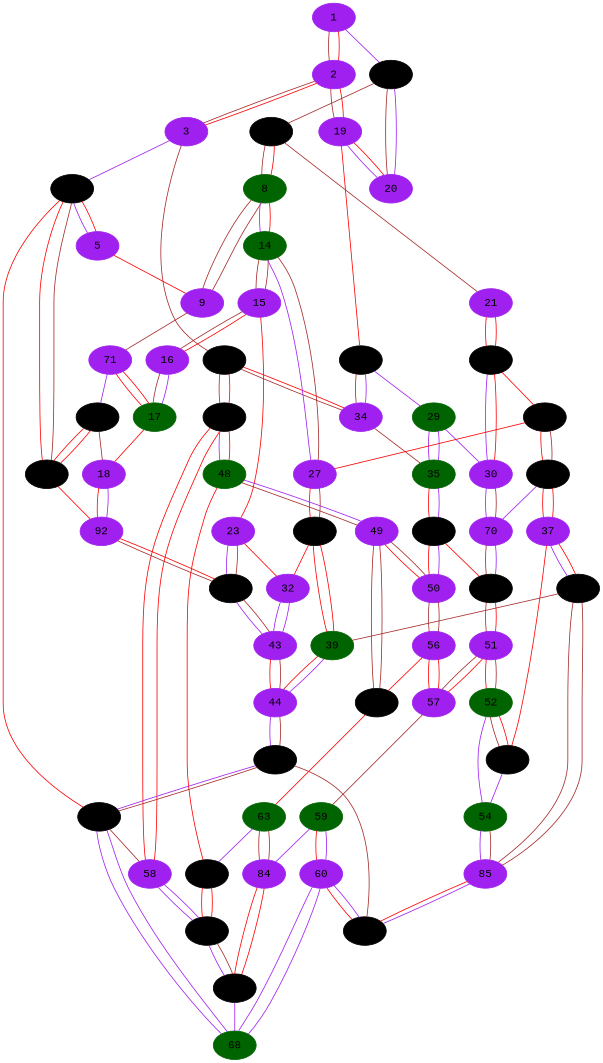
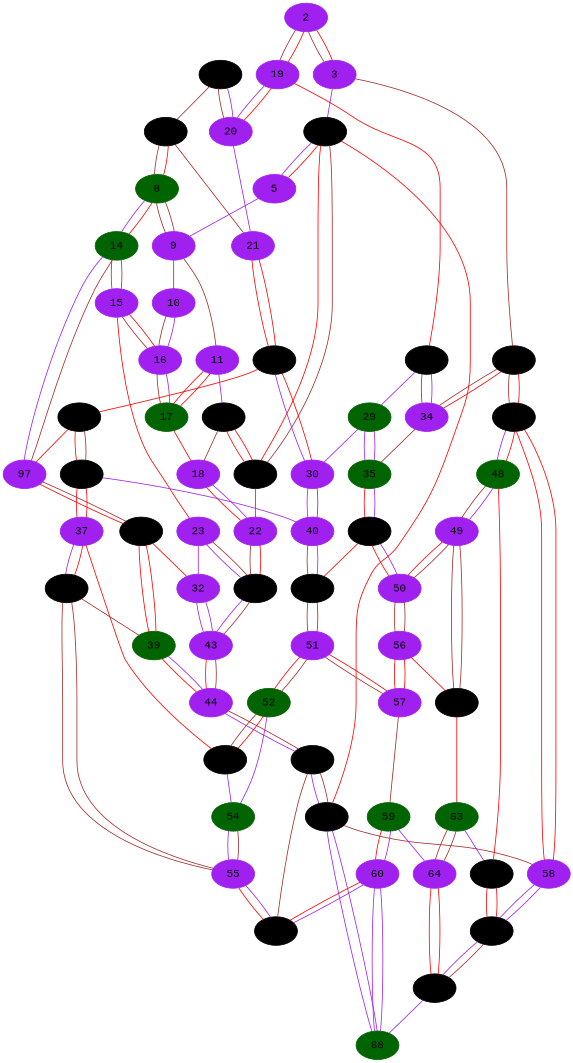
node "1": removed
edge "20" -- "21": added
edge "5" -- "9": color red -> purple
node "10": added
node "71": label "71" -> "11"
node "27": label "27" -> "97"
node "92": label "92" -> "22"
node "70": label "70" -> "40"
edge "23" -- "32": color red -> purple
node "84": label "84" -> "64"
node "85": label "85" -> "55"
